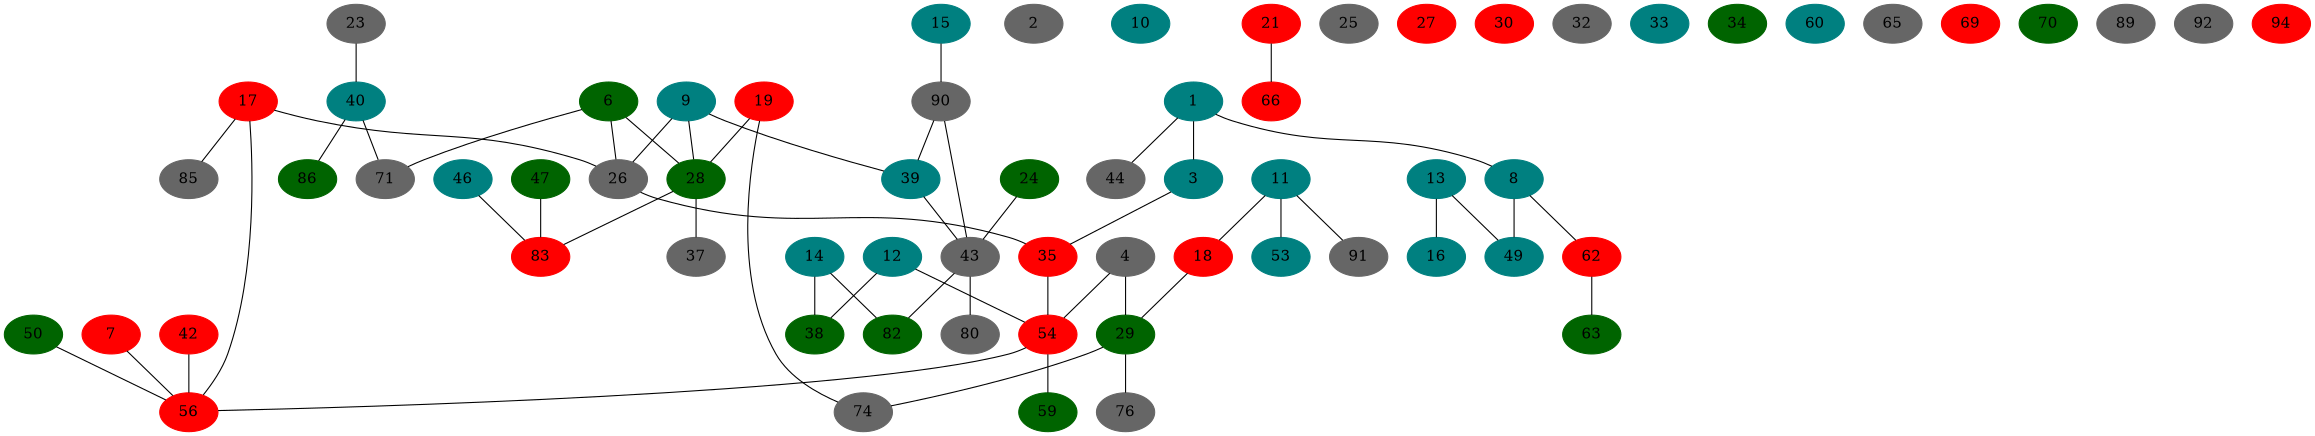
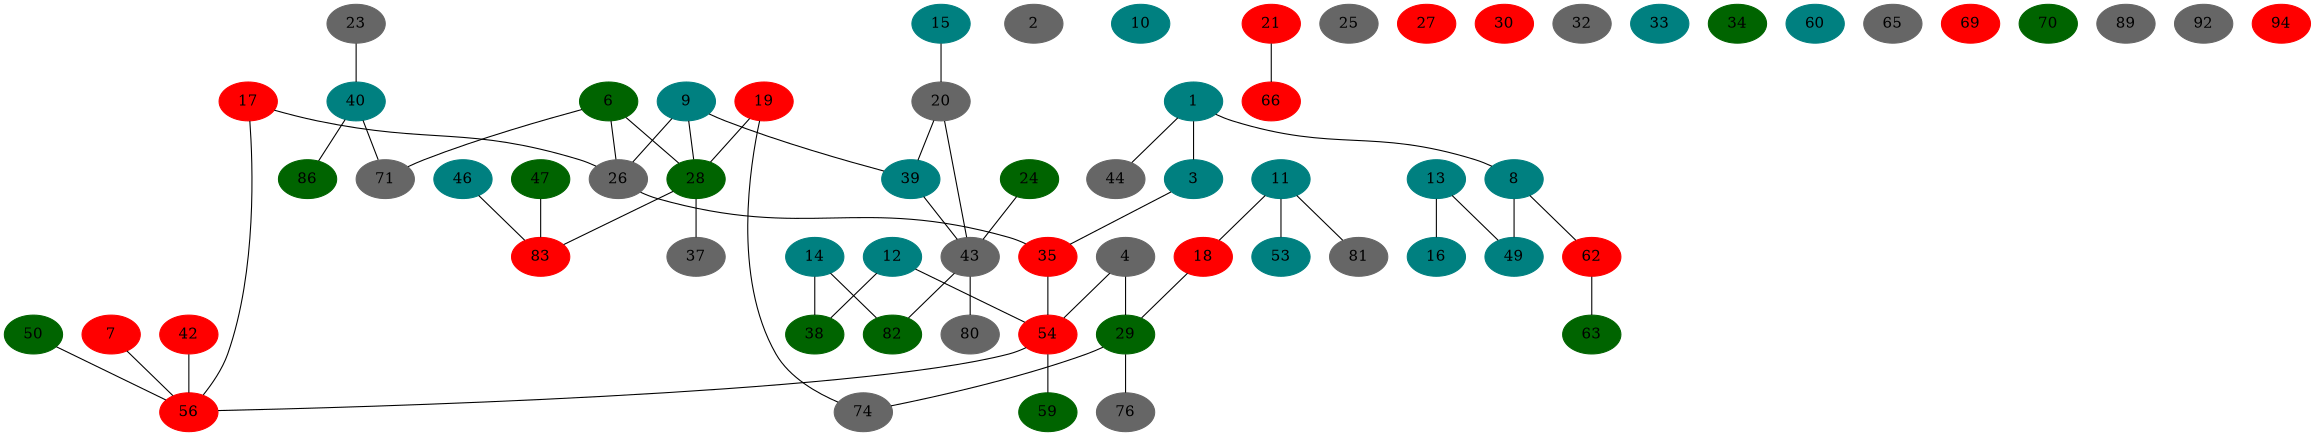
node "90": label "90" -> "20"
node "85": removed
node "91": label "91" -> "81"
